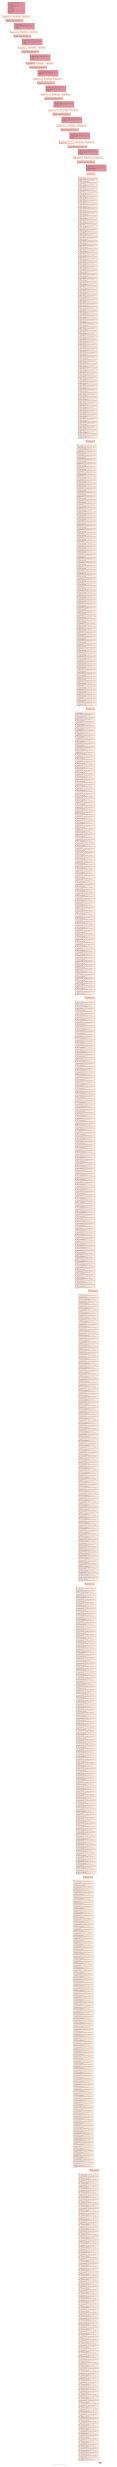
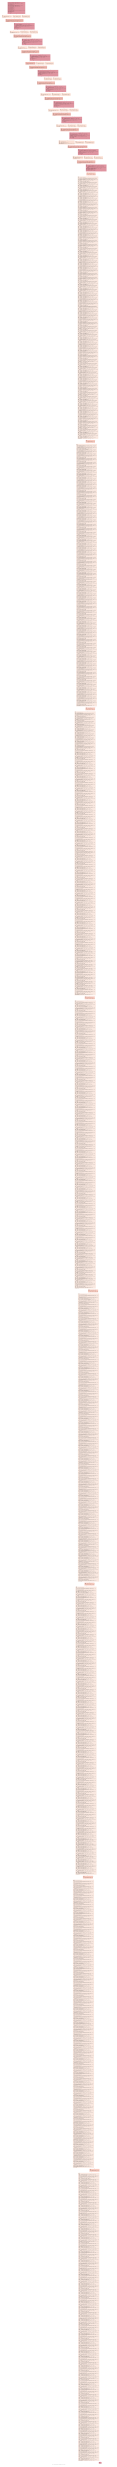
node "%91:": removed
